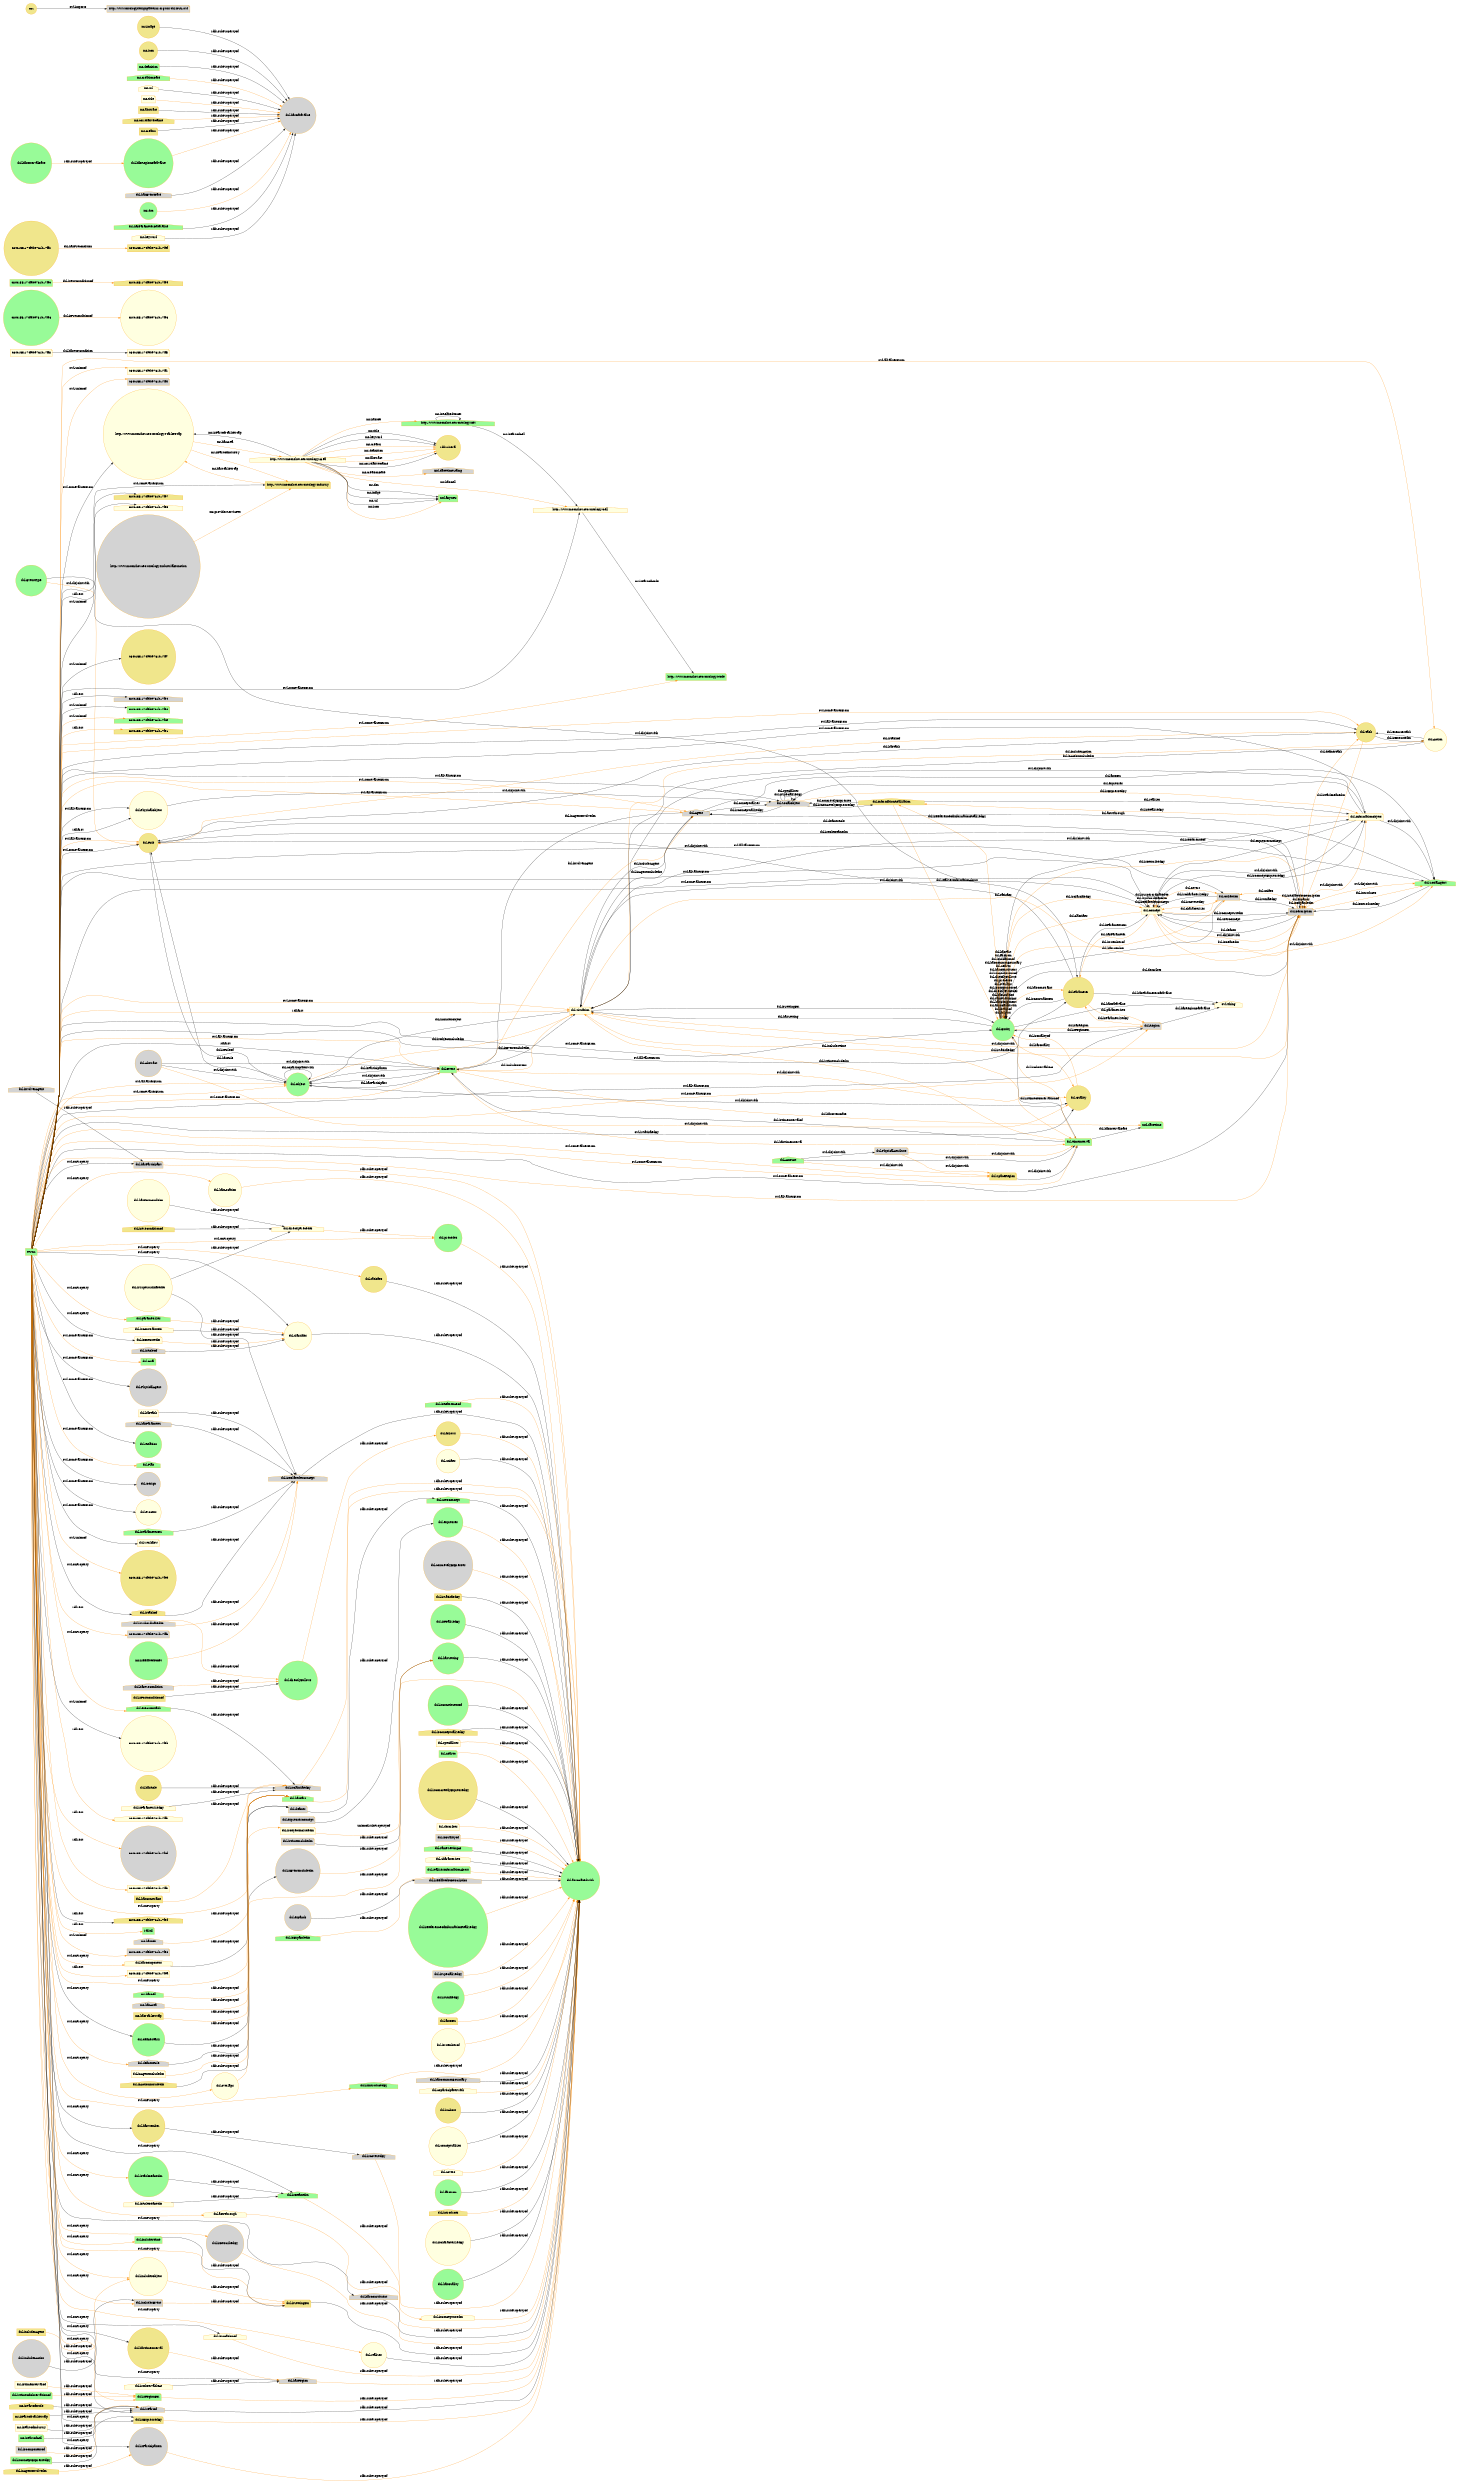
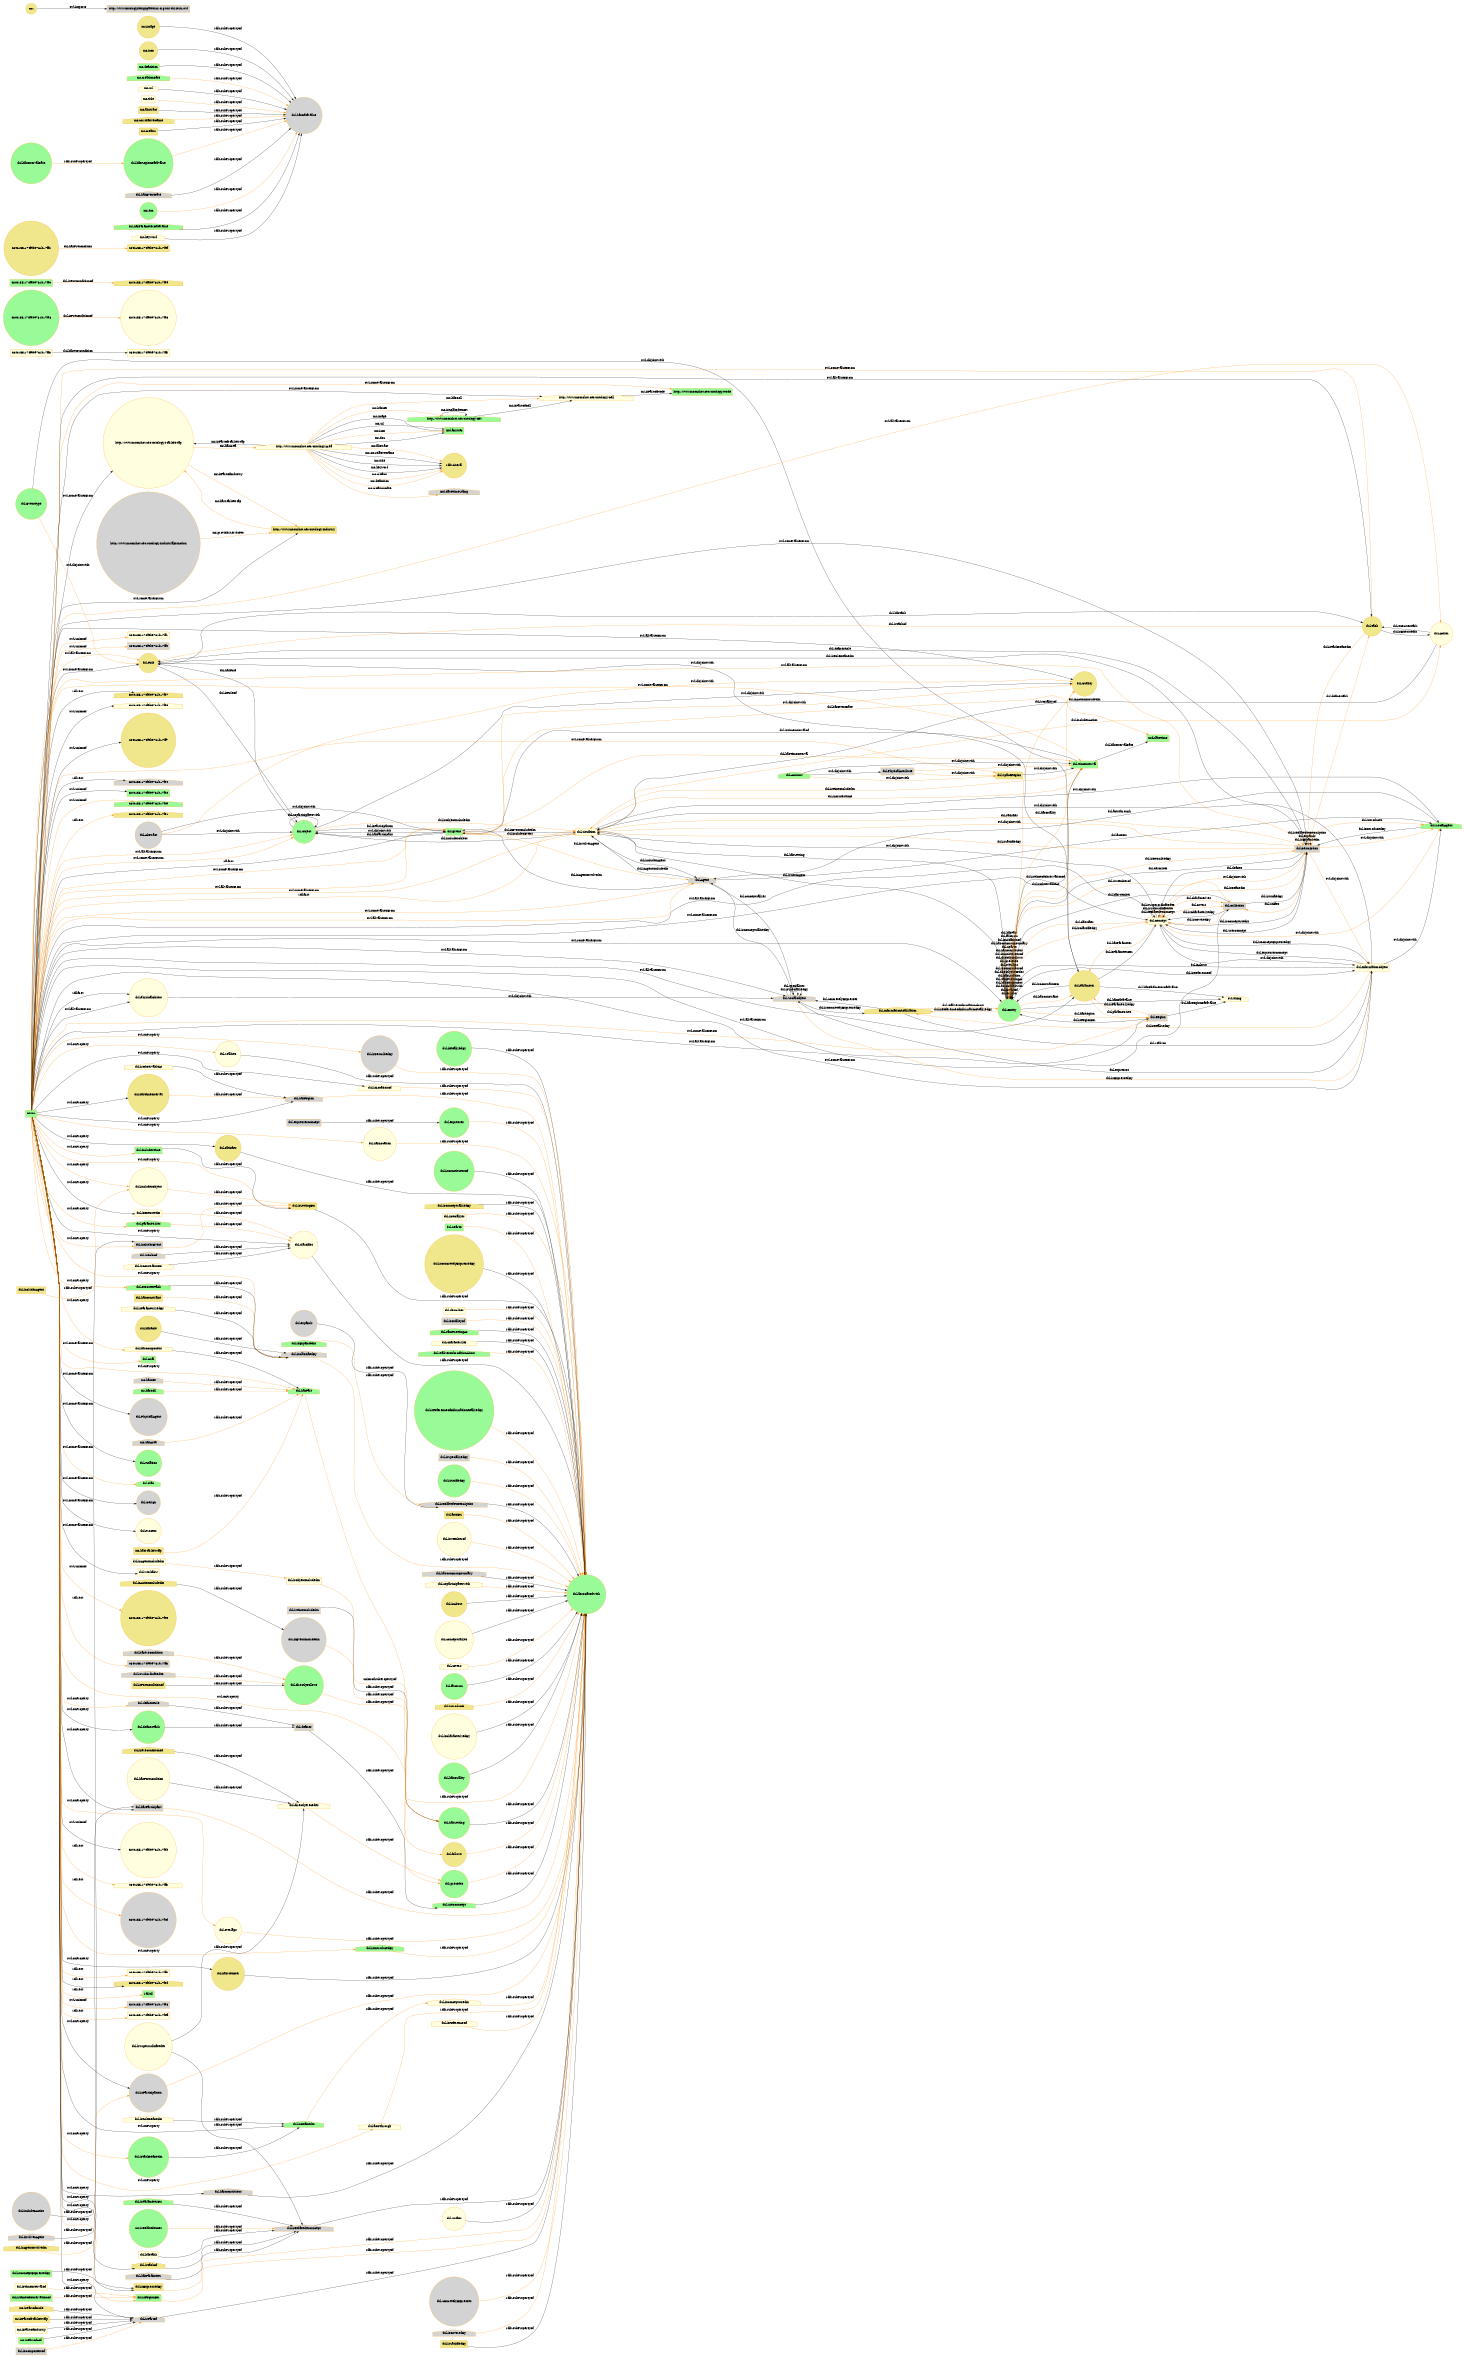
edge "dul:InformationObject" -> "dul:Entity": added, label "dul:isAbout"
edge "NULL" -> "dul:Quality": label "owl:isSatisfiedBy" -> "owl:allValuesFrom"
edge "NULL" -> "dul:satisfies": color darkorange -> black
node "dul:isReferenceOf": fillcolor palegreen -> lightyellow
edge "dul:isSubordinatedTo" -> "dul:isRelatedToConcept": removed, label "rdfs:subPropertyOf"
node "dul:realizesInformationAbout": shape note -> house
edge "dul:hasMember" -> "dul:isCoveredBy": now "dul:hasMember" -> "dul:associatedWith"
